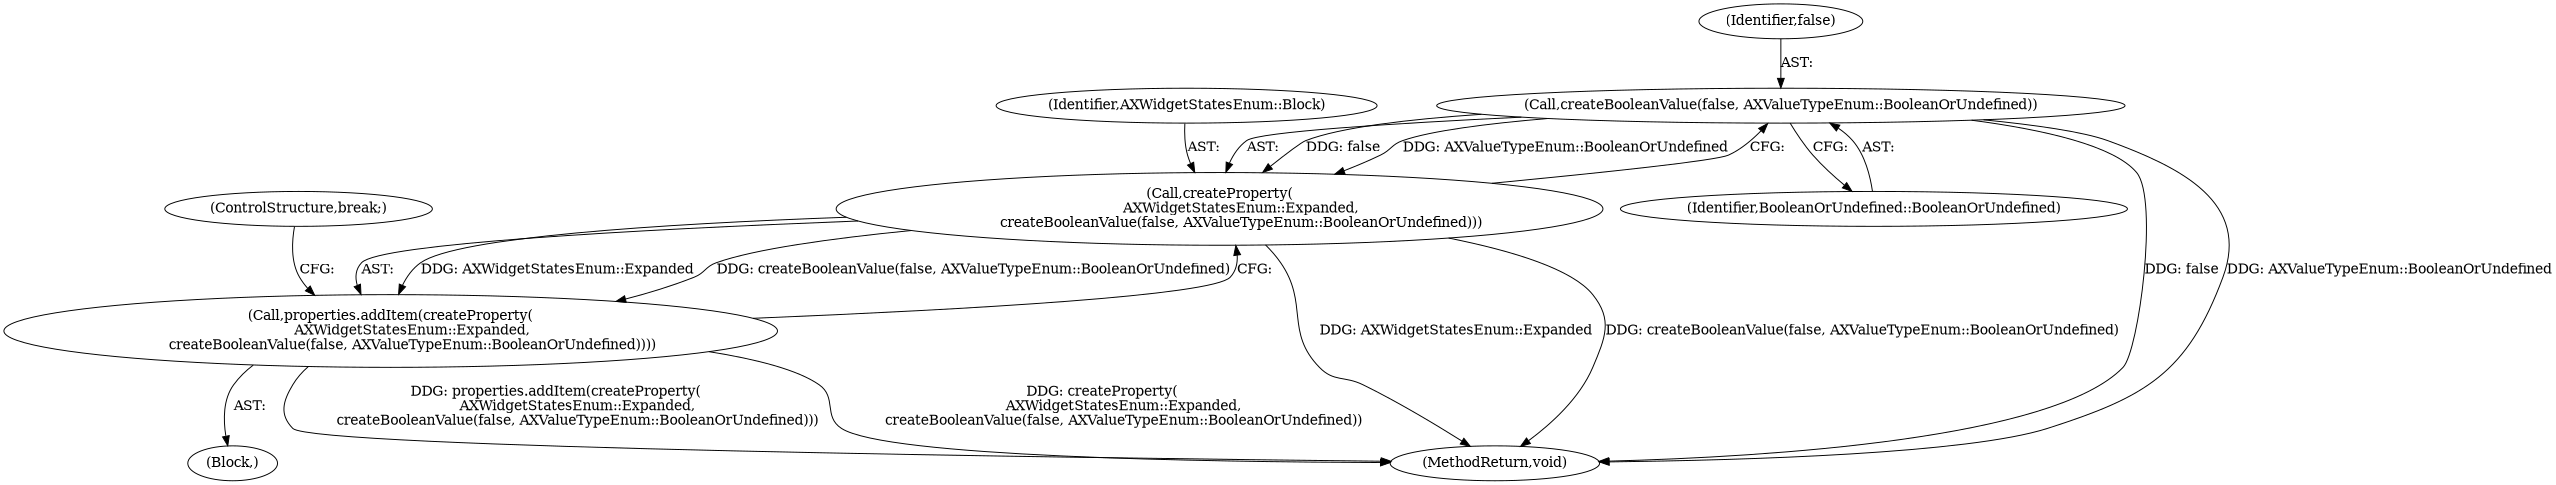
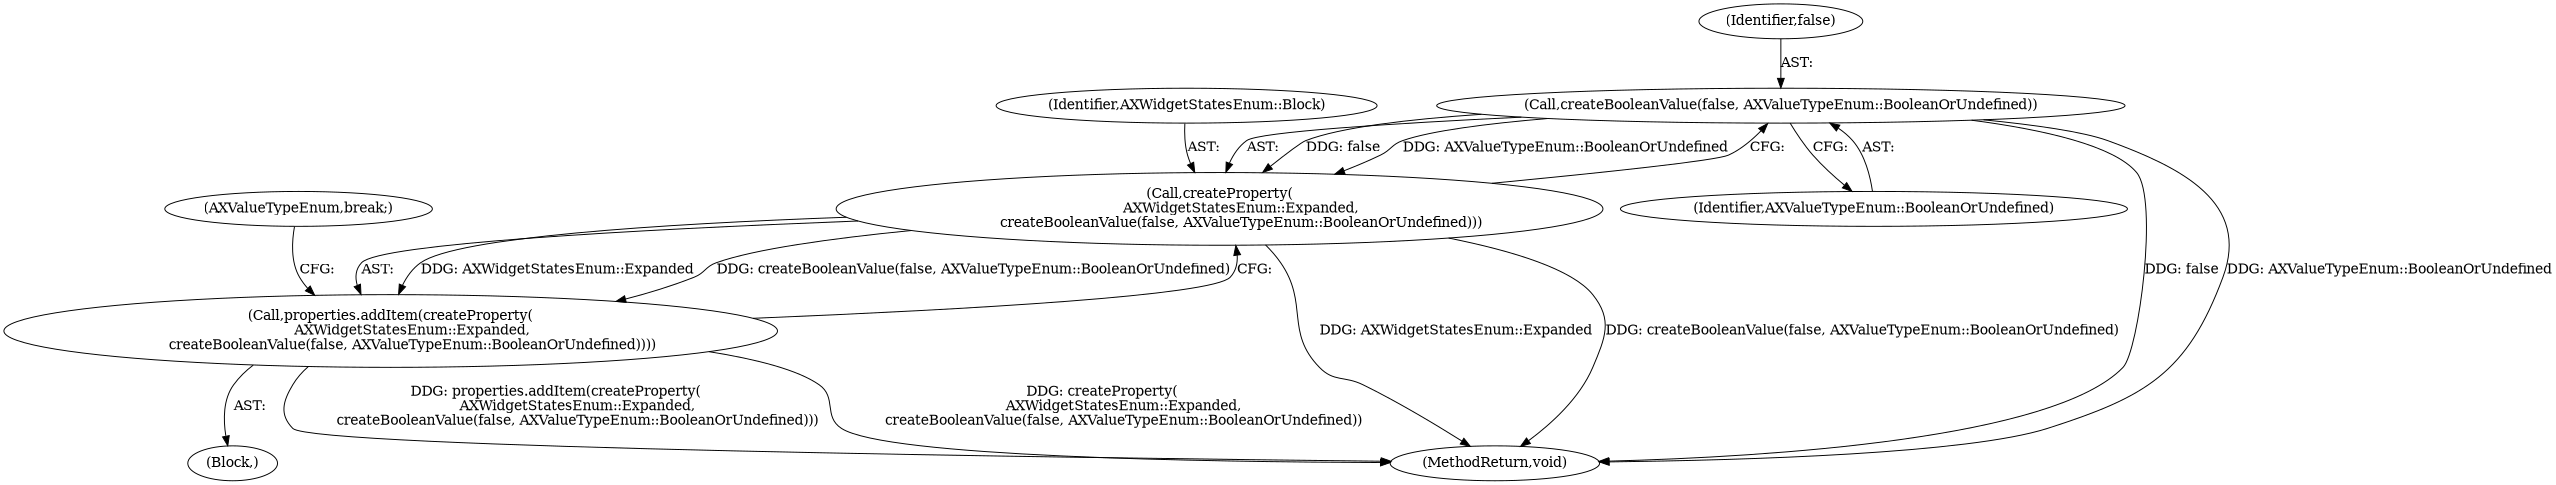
node "(ControlStructure,break;)": label "(ControlStructure,break;)" -> "(AXValueTypeEnum,break;)"
node "(Identifier,BooleanOrUndefined::BooleanOrUndefined)": label "(Identifier,BooleanOrUndefined::BooleanOrUndefined)" -> "(Identifier,AXValueTypeEnum::BooleanOrUndefined)"
